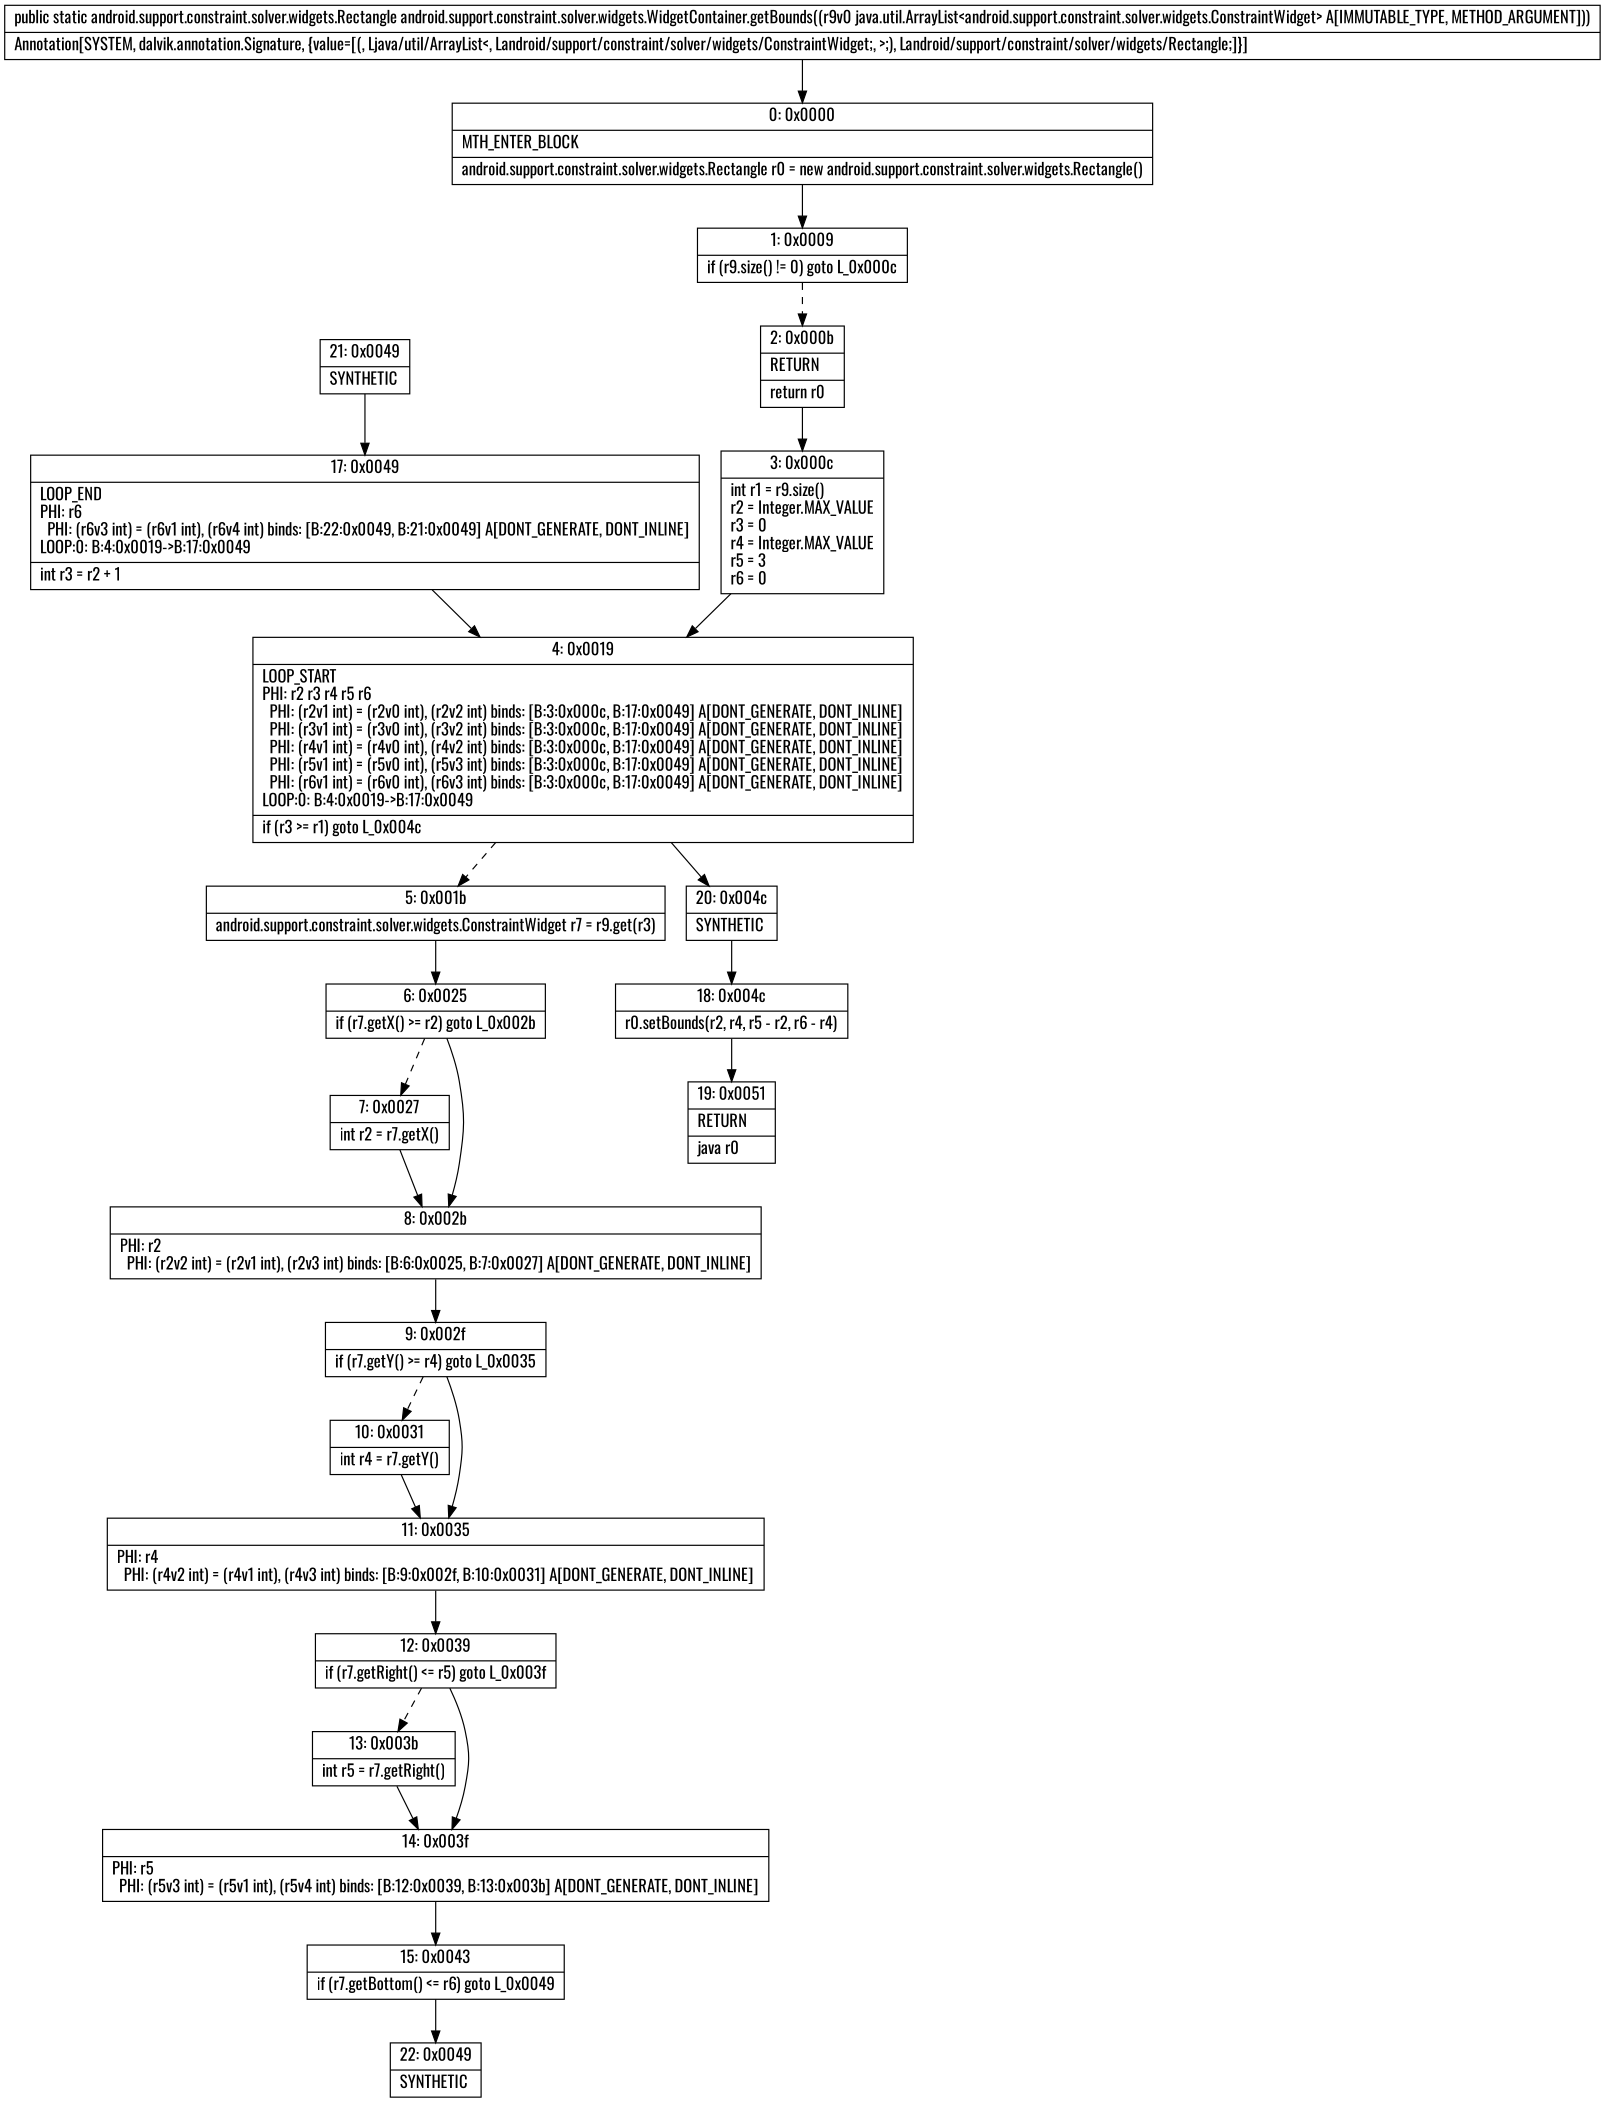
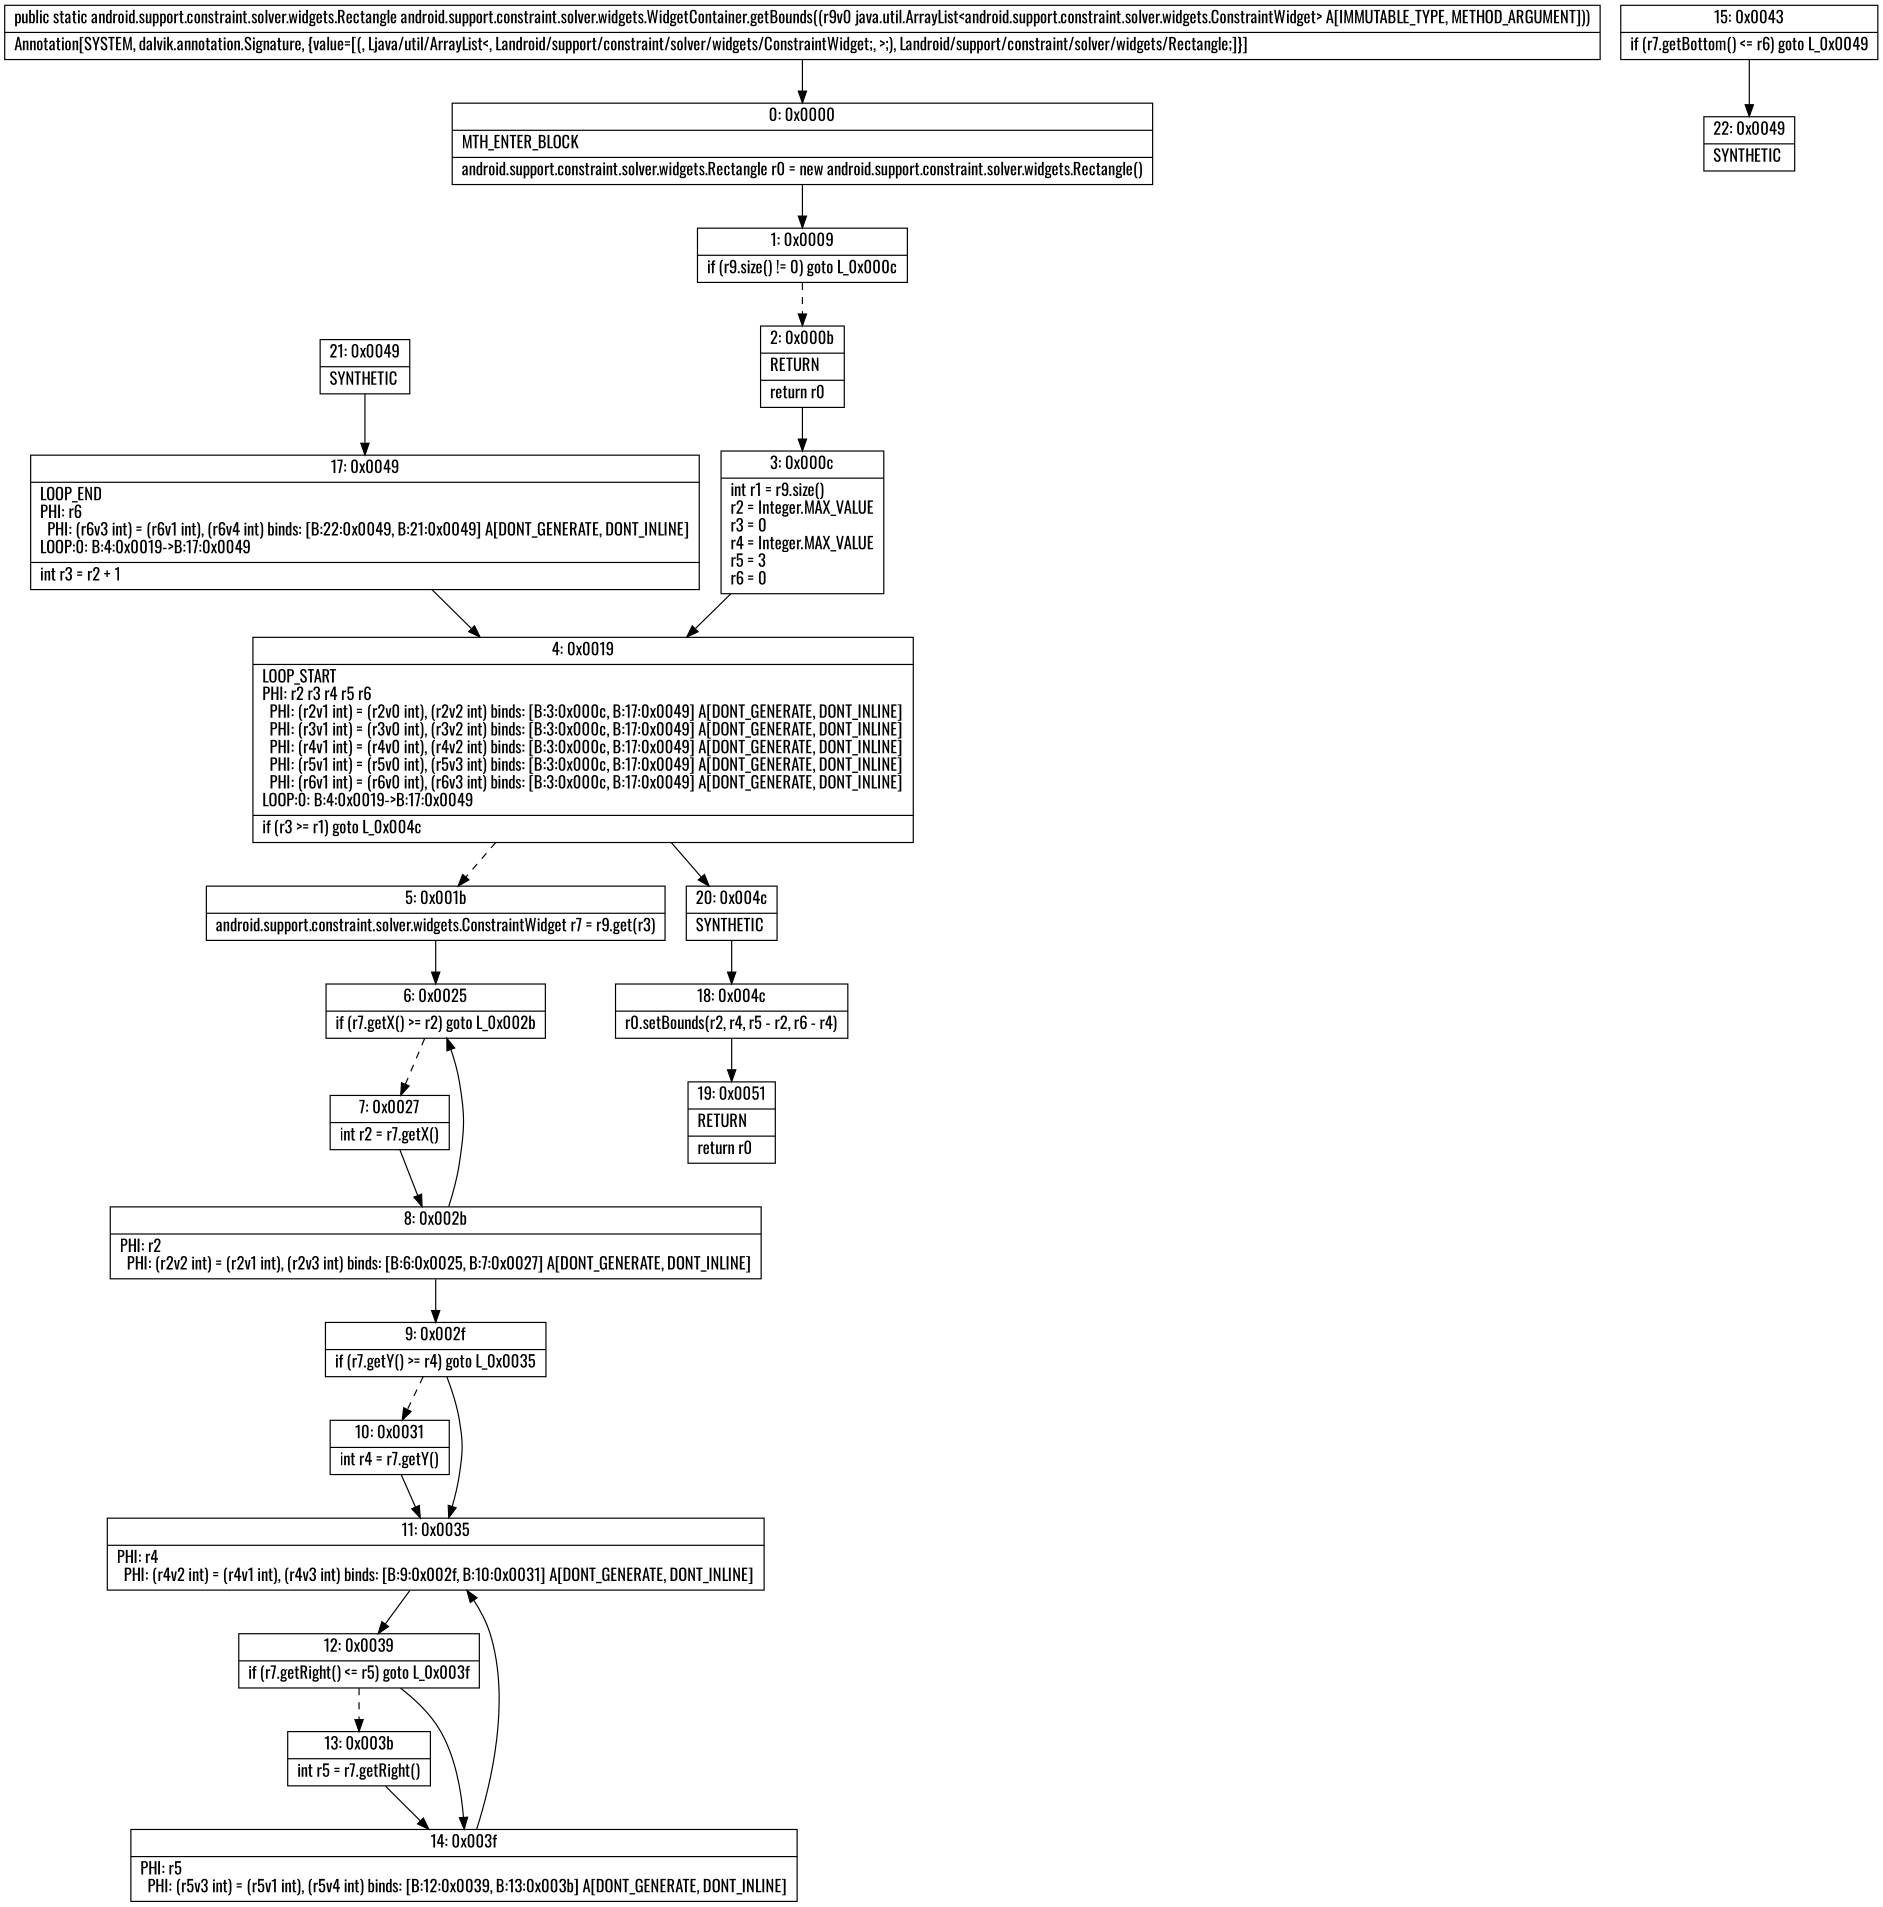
edge "6: 0x0025" -> "8: 0x002b": reversed
node "19: 0x0051": text "java r0" -> "return r0"
edge "14: 0x003f" -> "15: 0x0043": now "14: 0x003f" -> "11: 0x0035"
